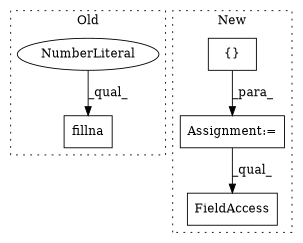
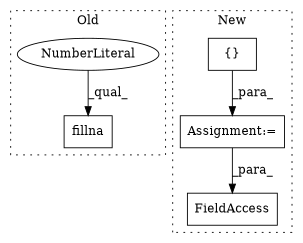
edge "Assignment:=" -> "FieldAccess": label "_qual_" -> "_para_"
